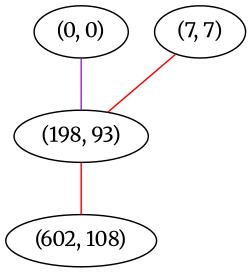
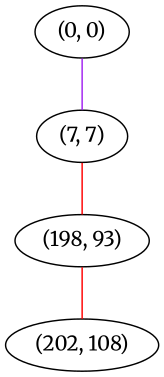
edge "(0, 0)" -- "(198, 93)": now "(0, 0)" -- "(7, 7)"
node "(602, 108)": label "(602, 108)" -> "(202, 108)"
